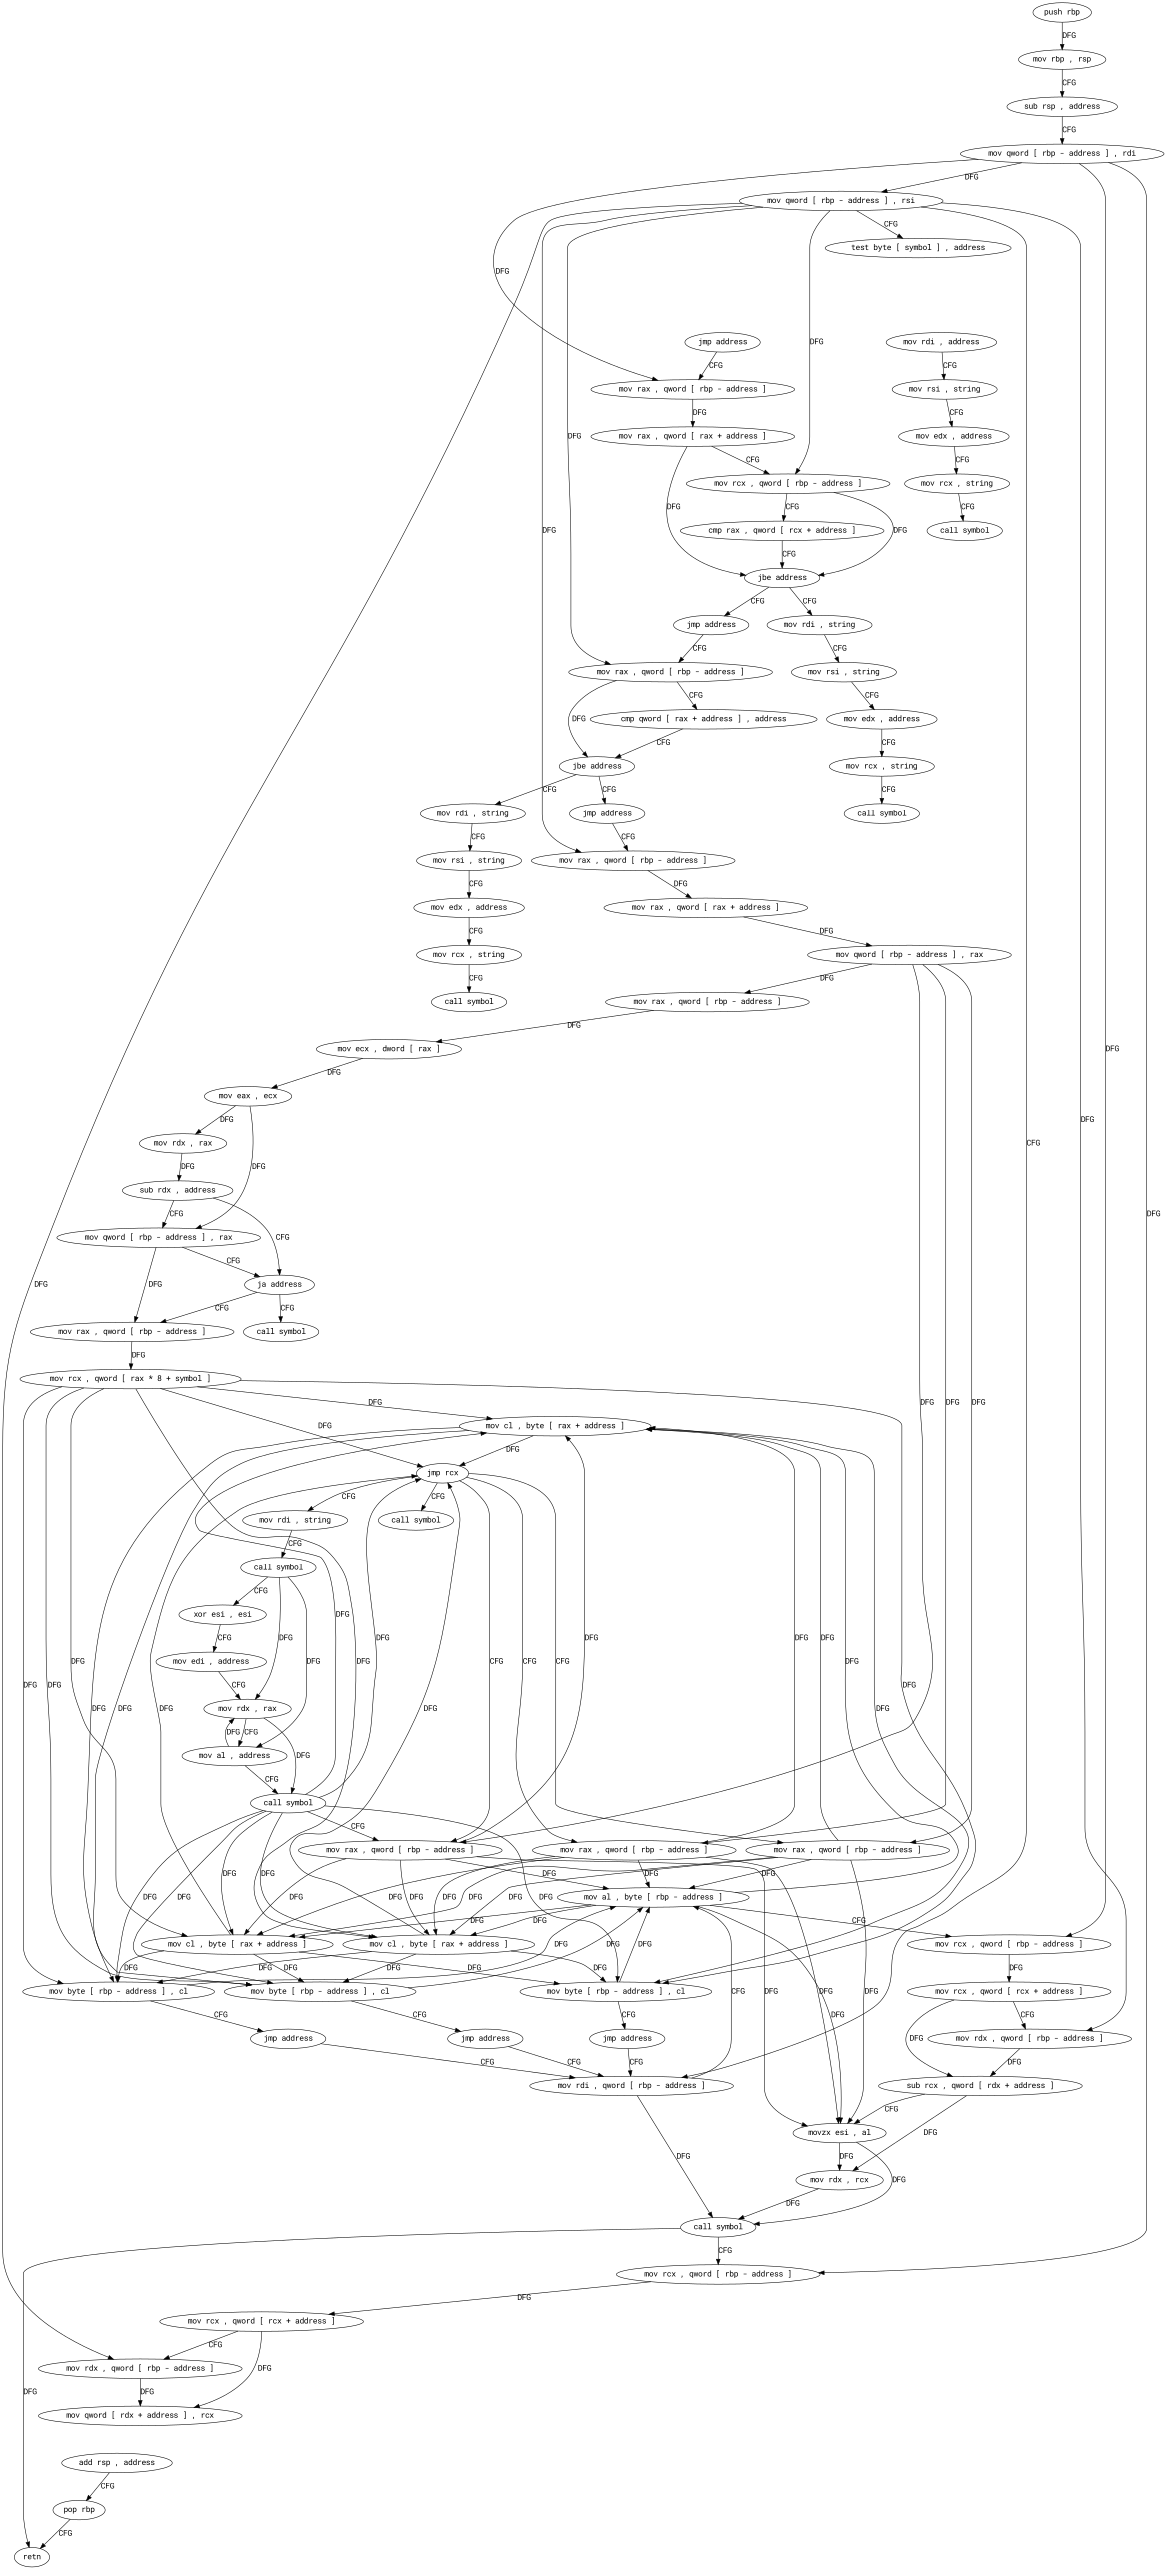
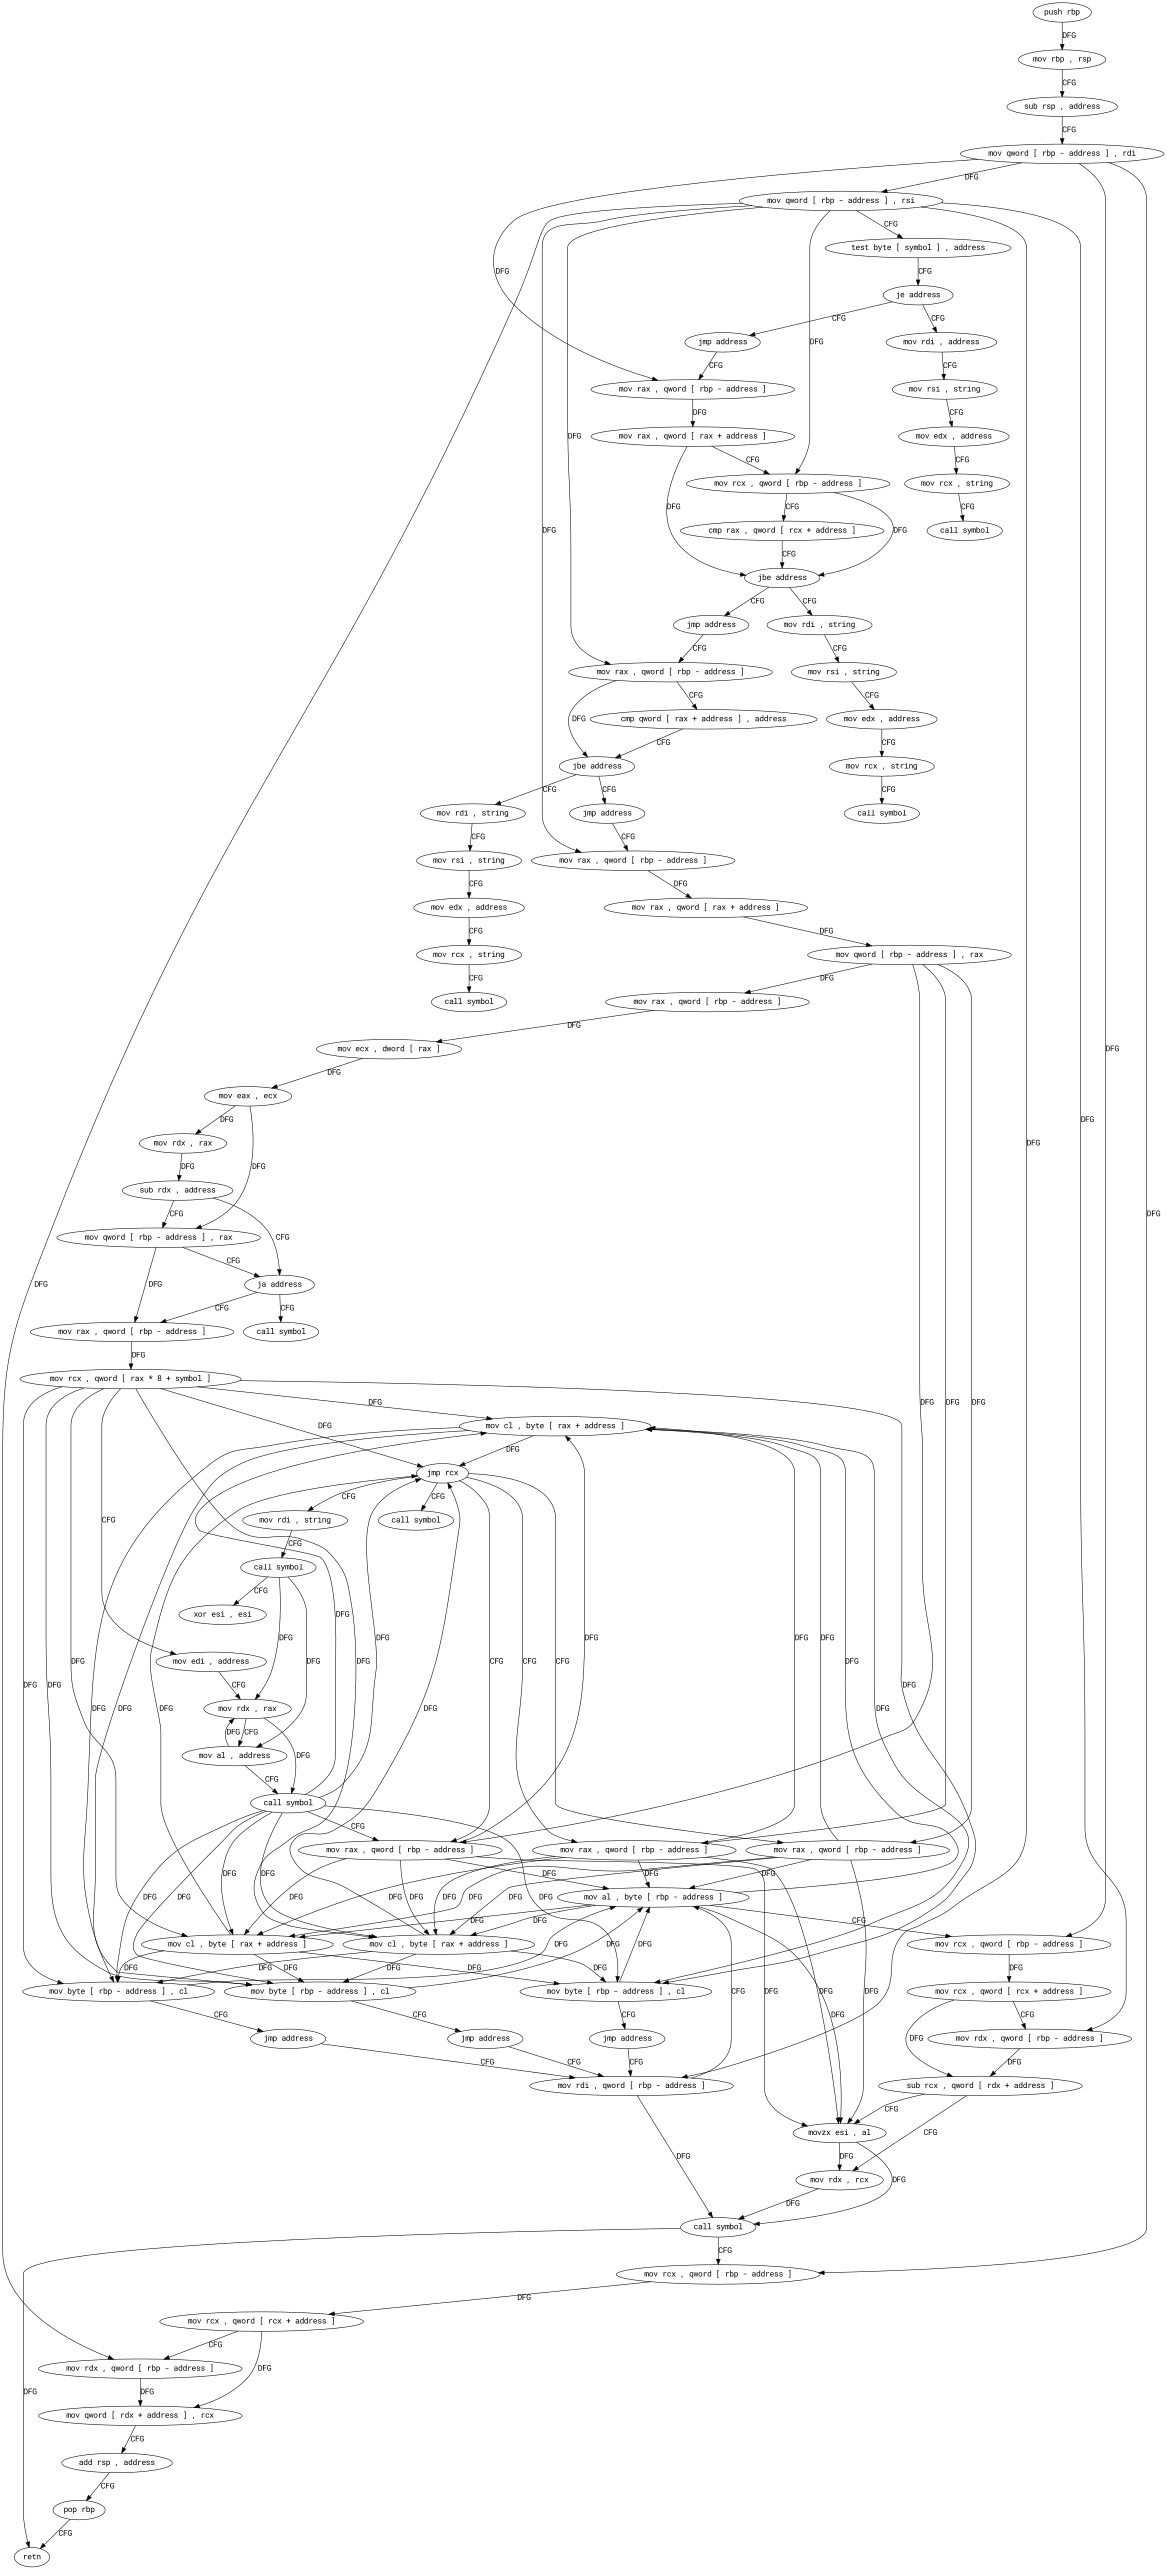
node "je address": added
edge "mov qword [ rbp - address ] , rsi" -> "mov rdi , qword [ rbp - address ]": label "CFG" -> "DFG"
edge "xor esi , esi" -> "mov edi , address": now "mov rcx , qword [ rax * 8 + symbol ]" -> "mov edi , address"
edge "sub rcx , qword [ rdx + address ]" -> "mov rdx , rcx": label "DFG" -> "CFG"
edge "mov qword [ rdx + address ] , rcx" -> "add rsp , address": added, label "CFG"
